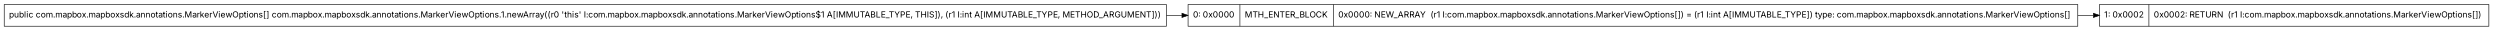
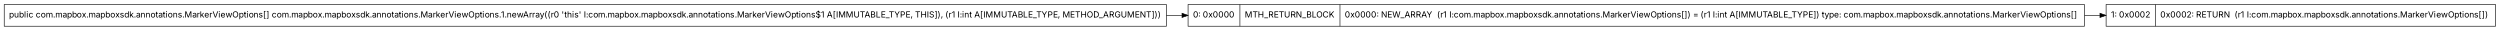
node "0: 0x0000": text "MTH_ENTER_BLOCK" -> "MTH_RETURN_BLOCK"
